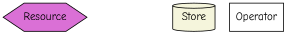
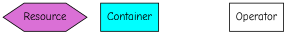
node "Container": added
node "Store": removed
